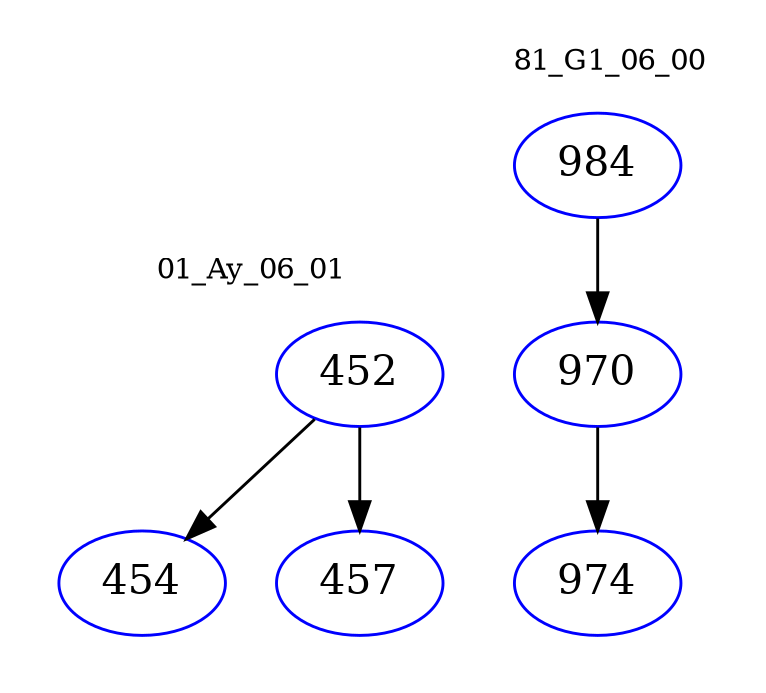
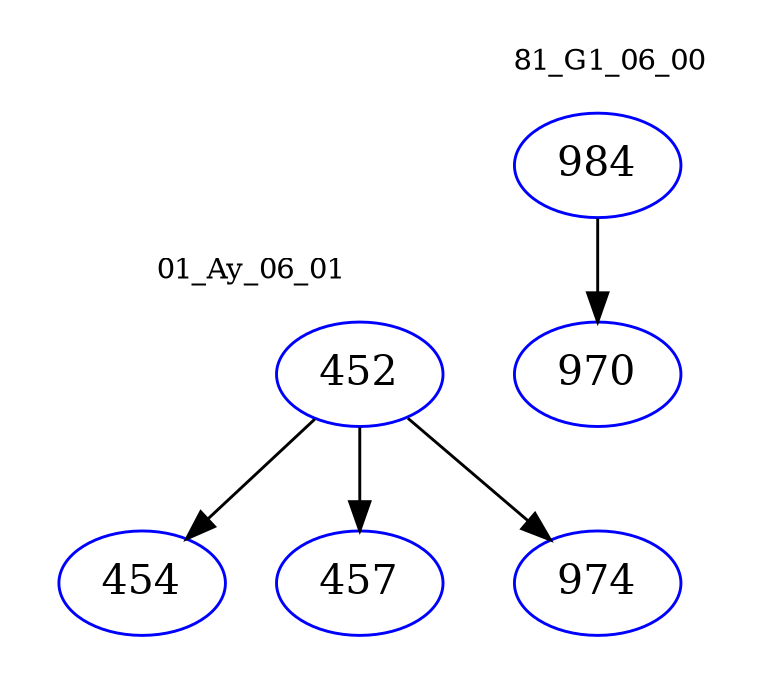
edge "970" -> "974": now "452" -> "974"
